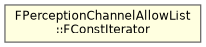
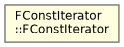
node "FPerceptionChannelAllowList ::FConstIterator": label "FPerceptionChannelAllowList ::FConstIterator" -> "FConstIterator ::FConstIterator"
